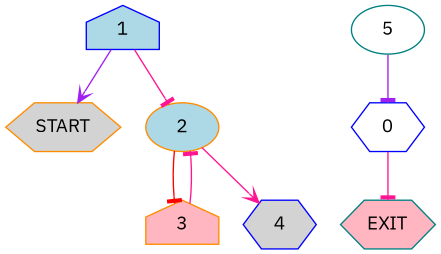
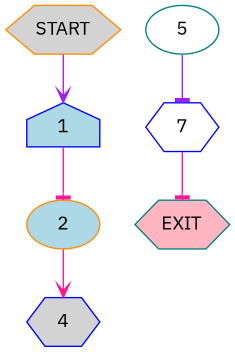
edge "1" -> "START": reversed
node "0": label "0" -> "7"
node "3": removed
